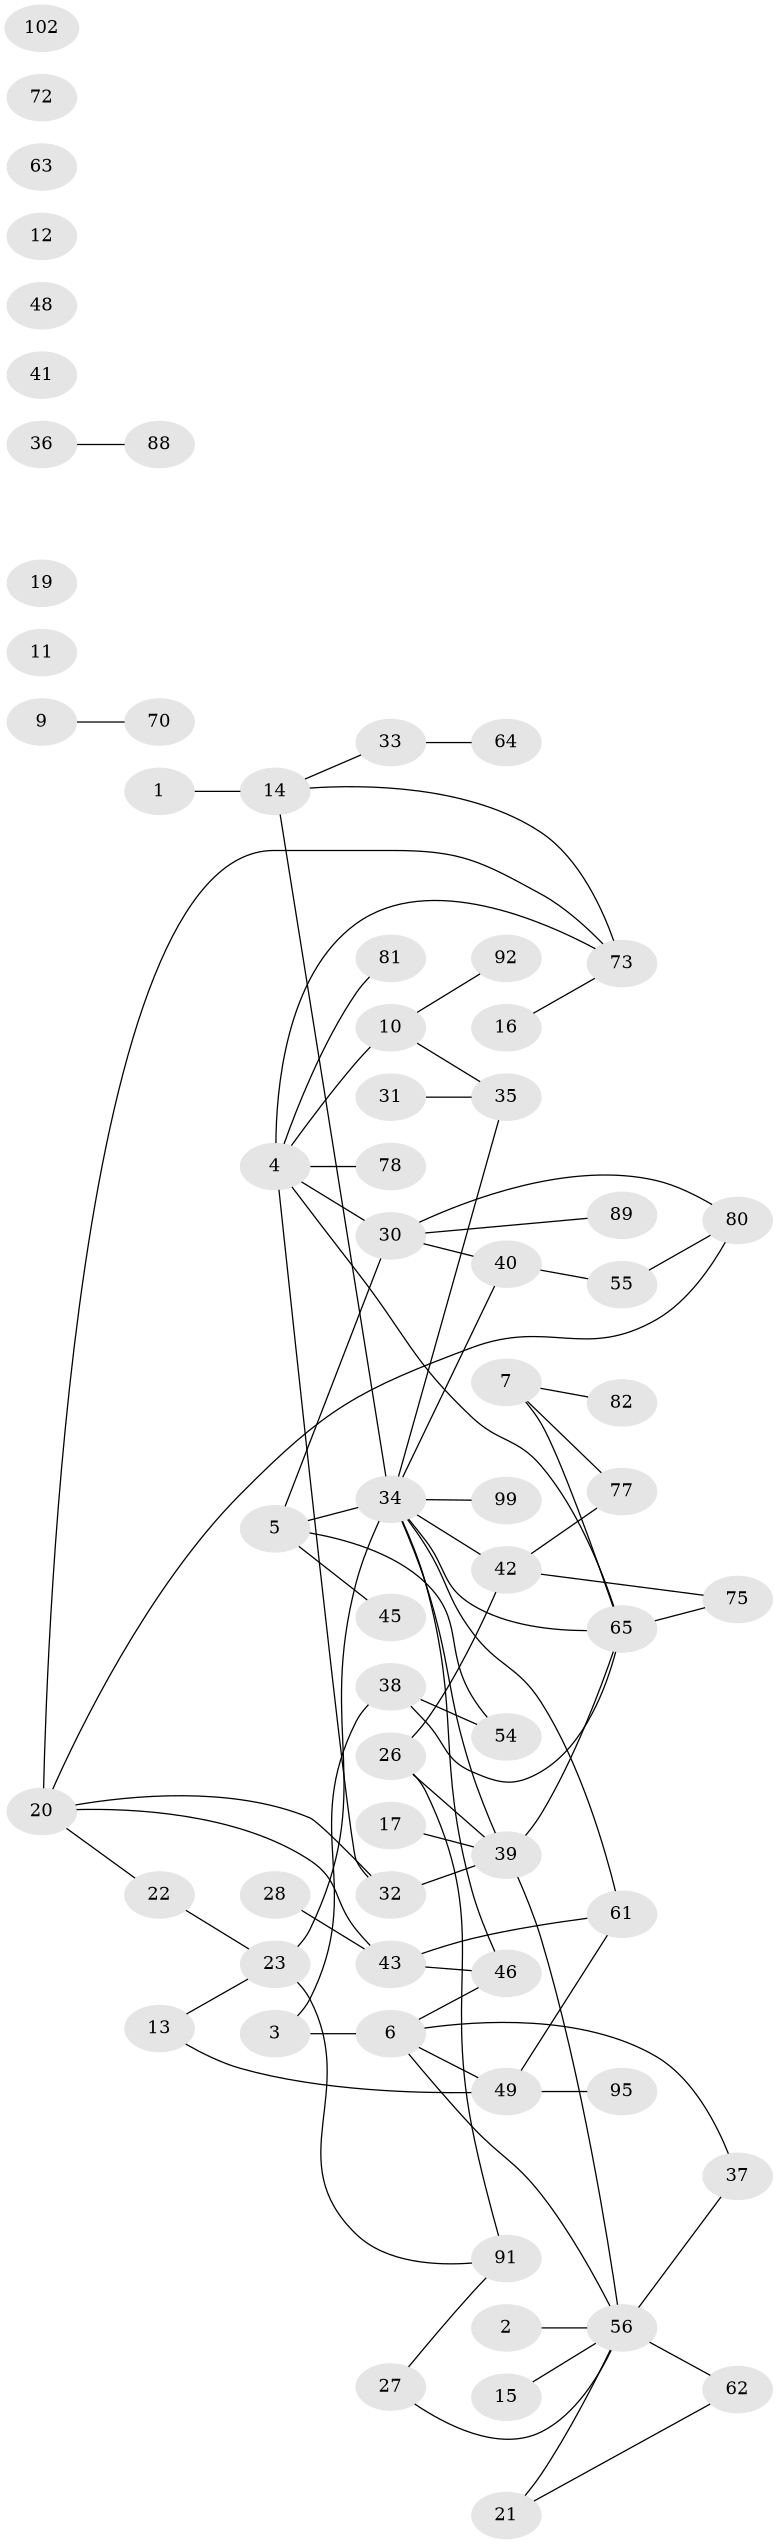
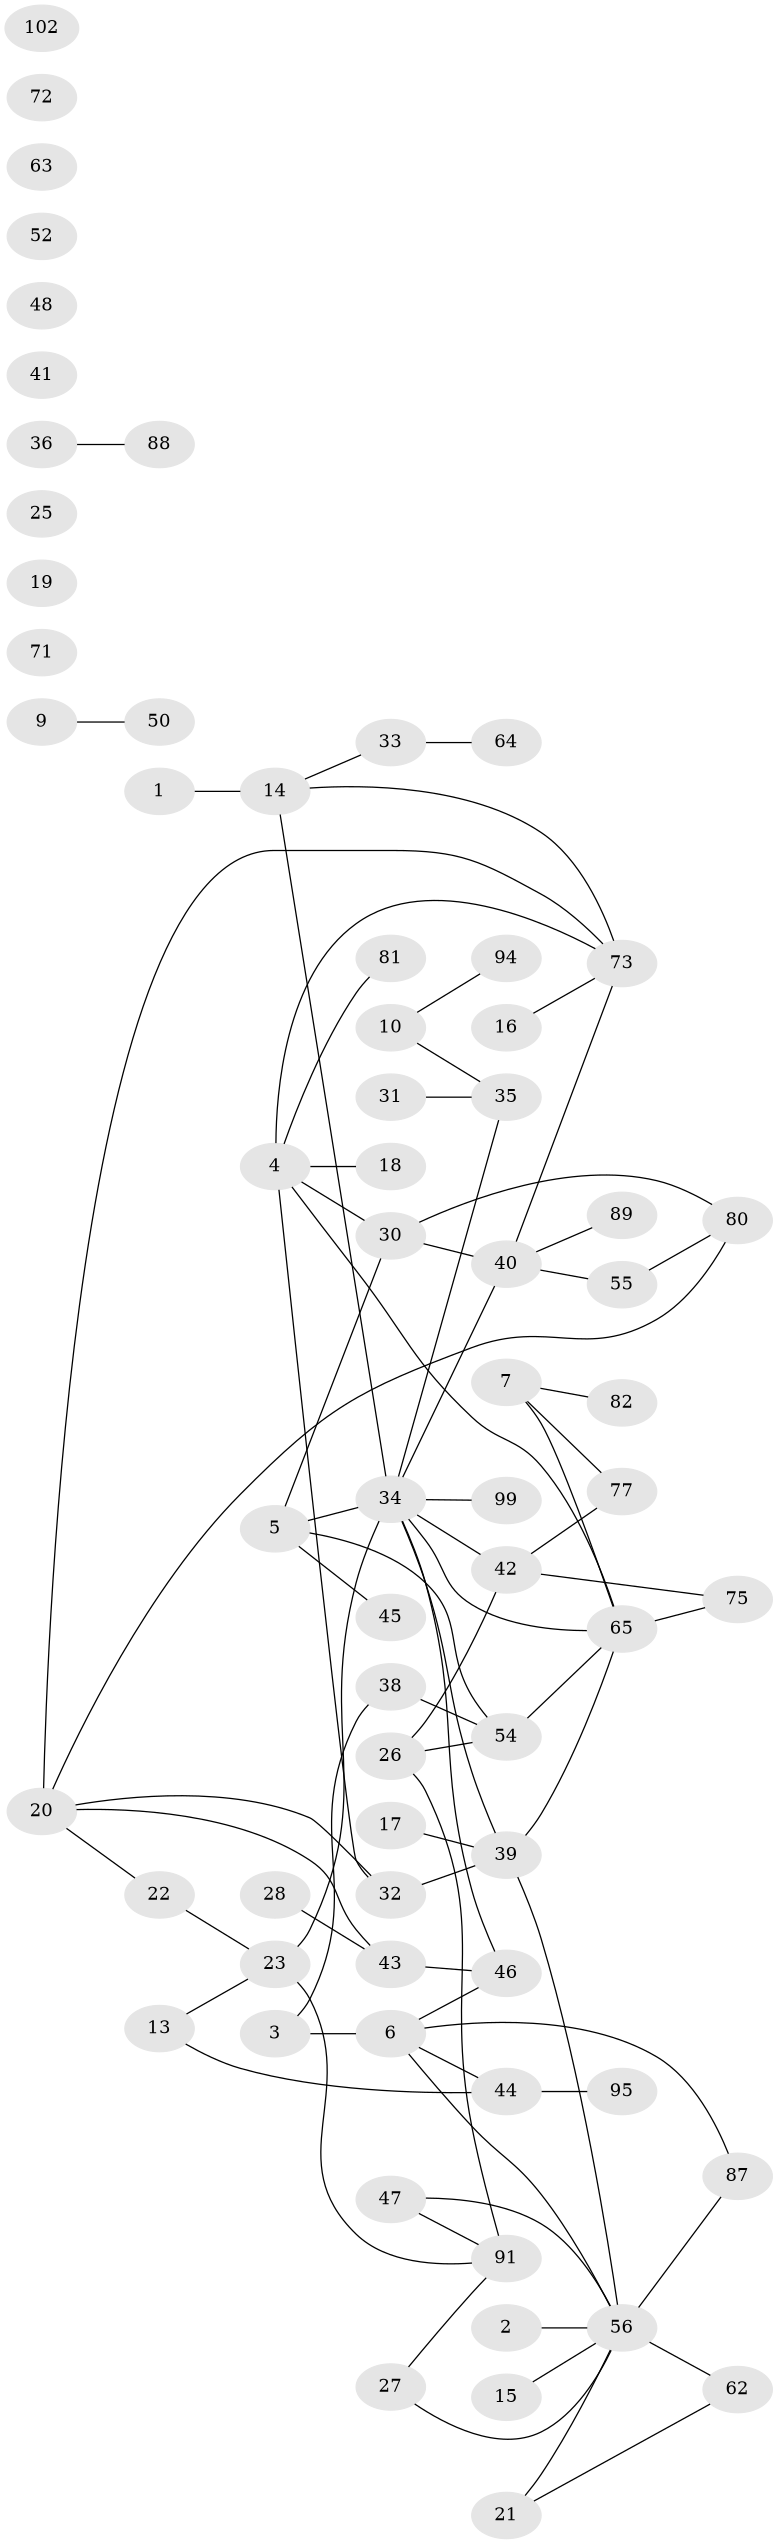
node "12": label "12" -> "52"
node "25": added
node "11": label "11" -> "71"
node "70": label "70" -> "50"
node "92": label "92" -> "94"
edge "10" -- "4": removed
edge "73" -- "40": added
node "78": label "78" -> "18"
edge "89" -- "30": now "89" -- "40"
edge "65" -- "38": now "65" -- "54"
edge "26" -- "39": now "26" -- "54"
node "61": removed
node "49": label "49" -> "44"
node "37": label "37" -> "87"
node "47": added
